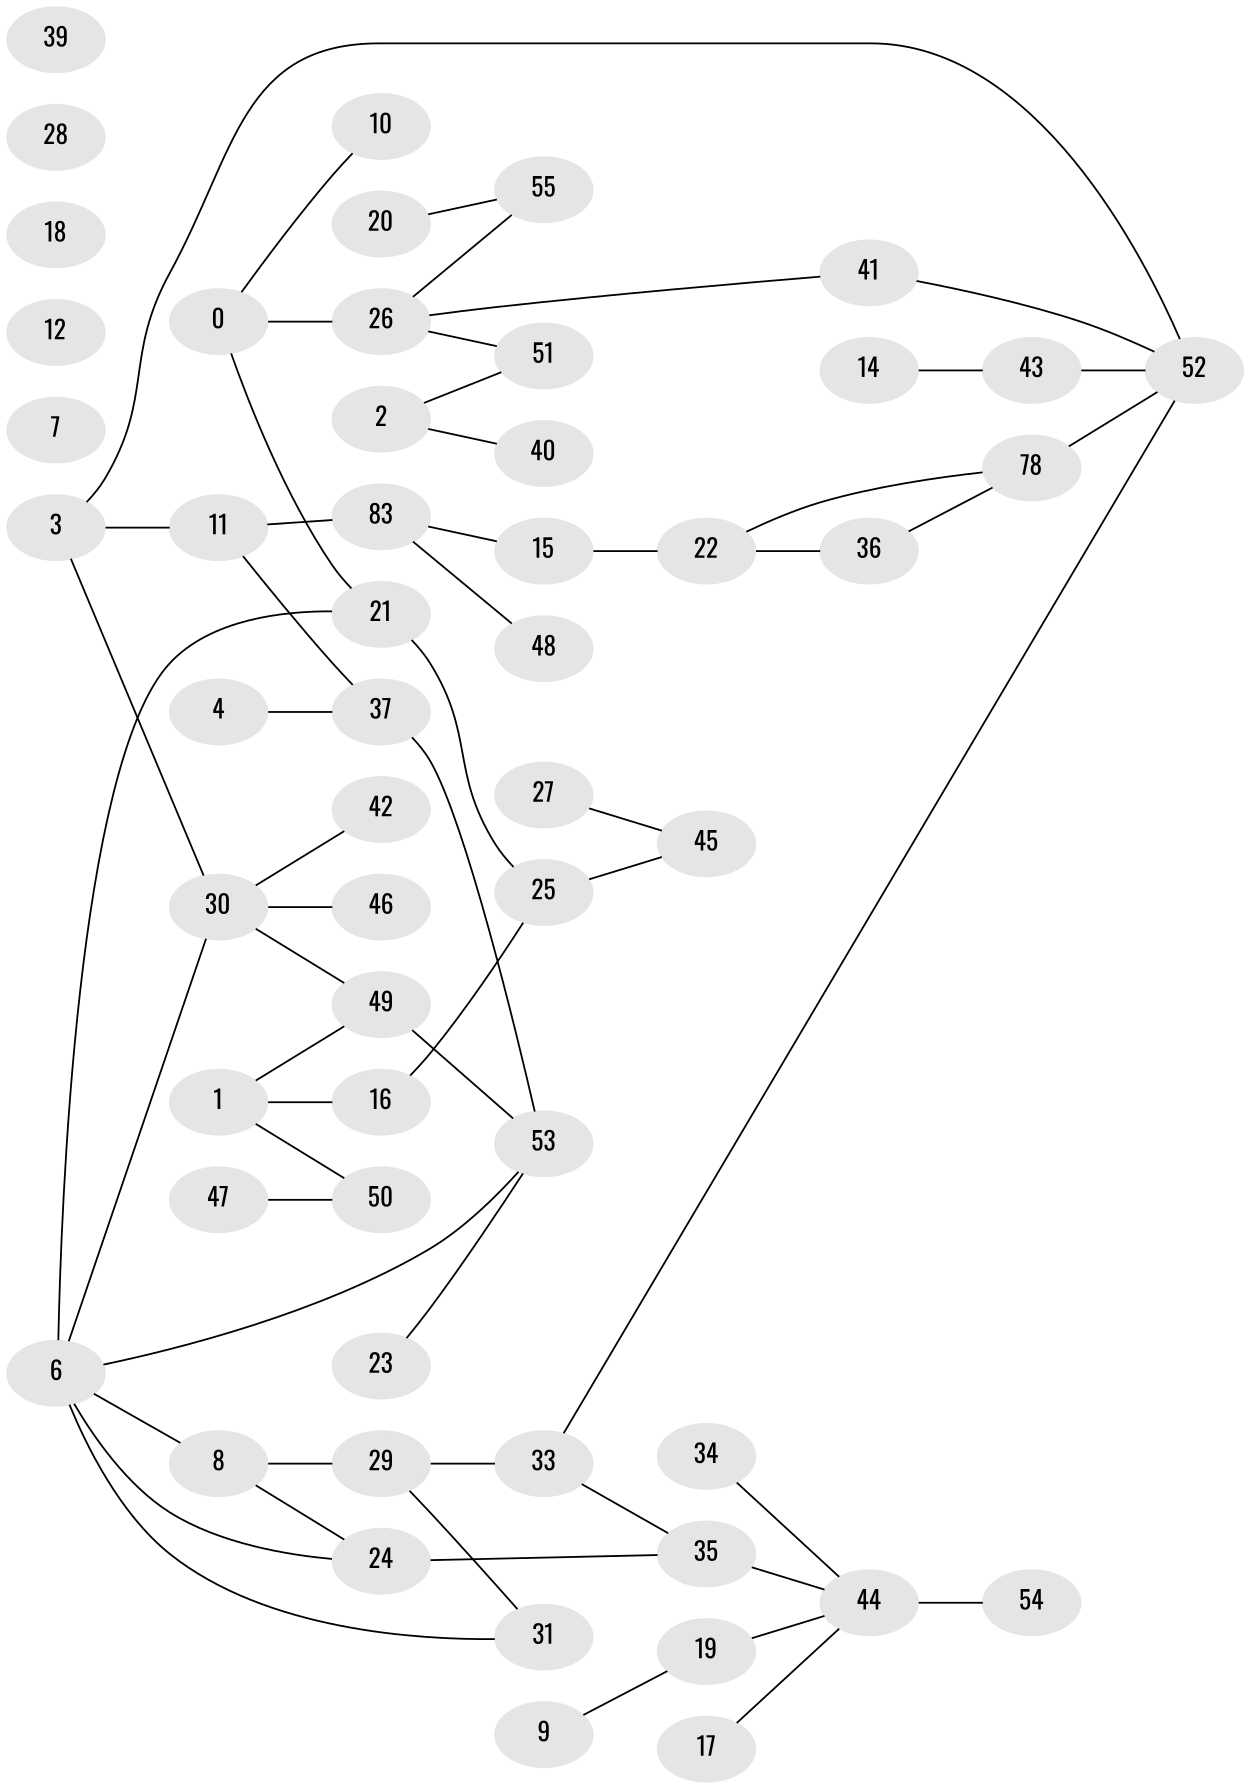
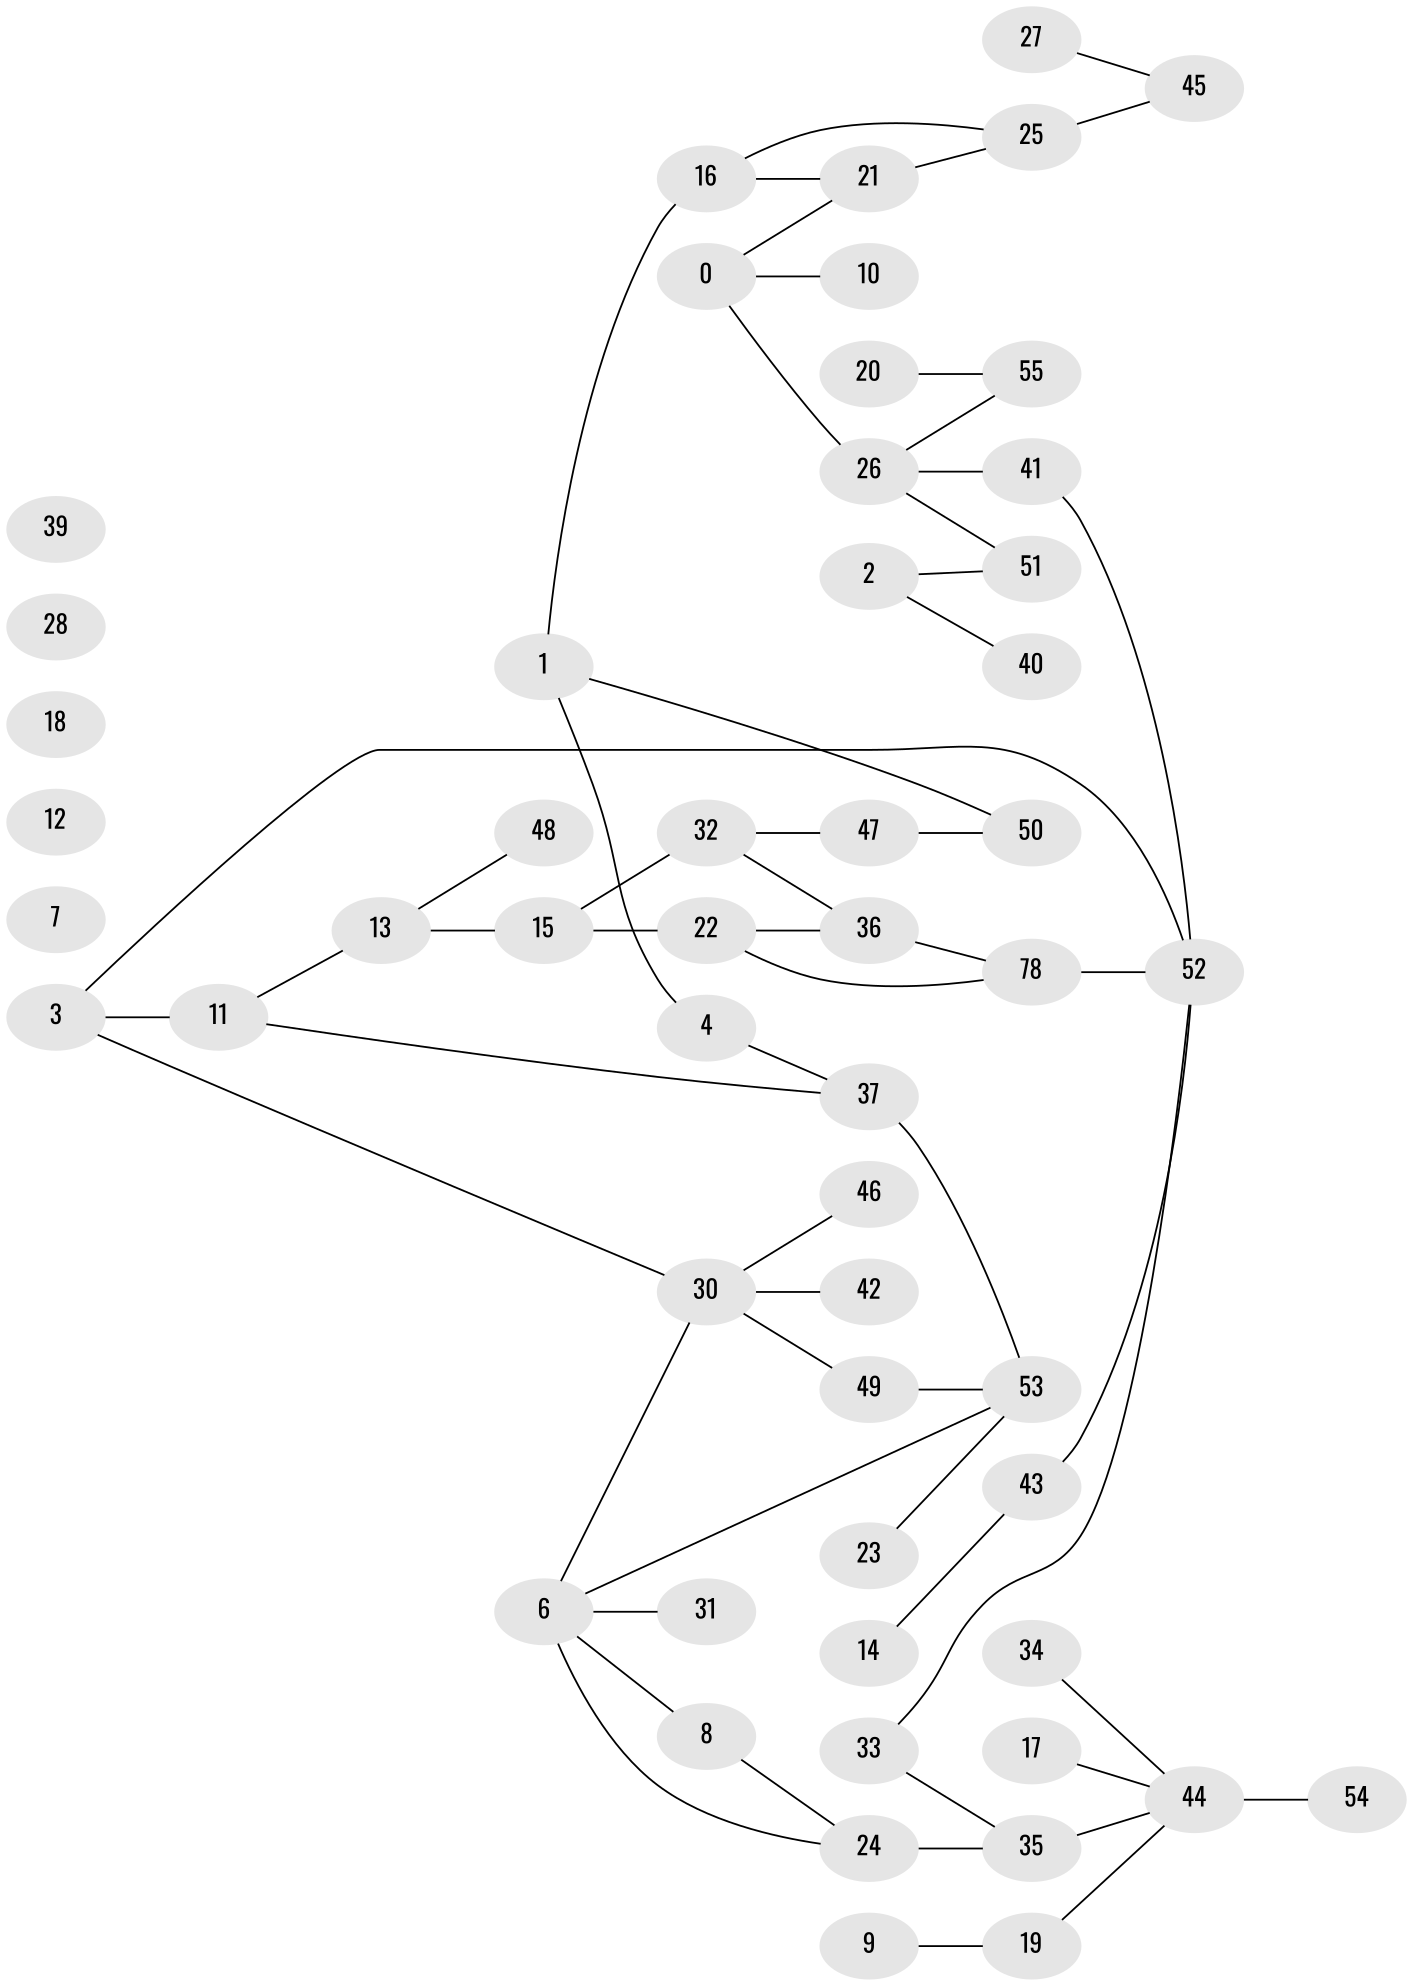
node "83": label "83" -> "13"
node "32": added
edge "21" -- "6": now "21" -- "16"
edge "49" -- "1": now "4" -- "1"
node "29": removed
